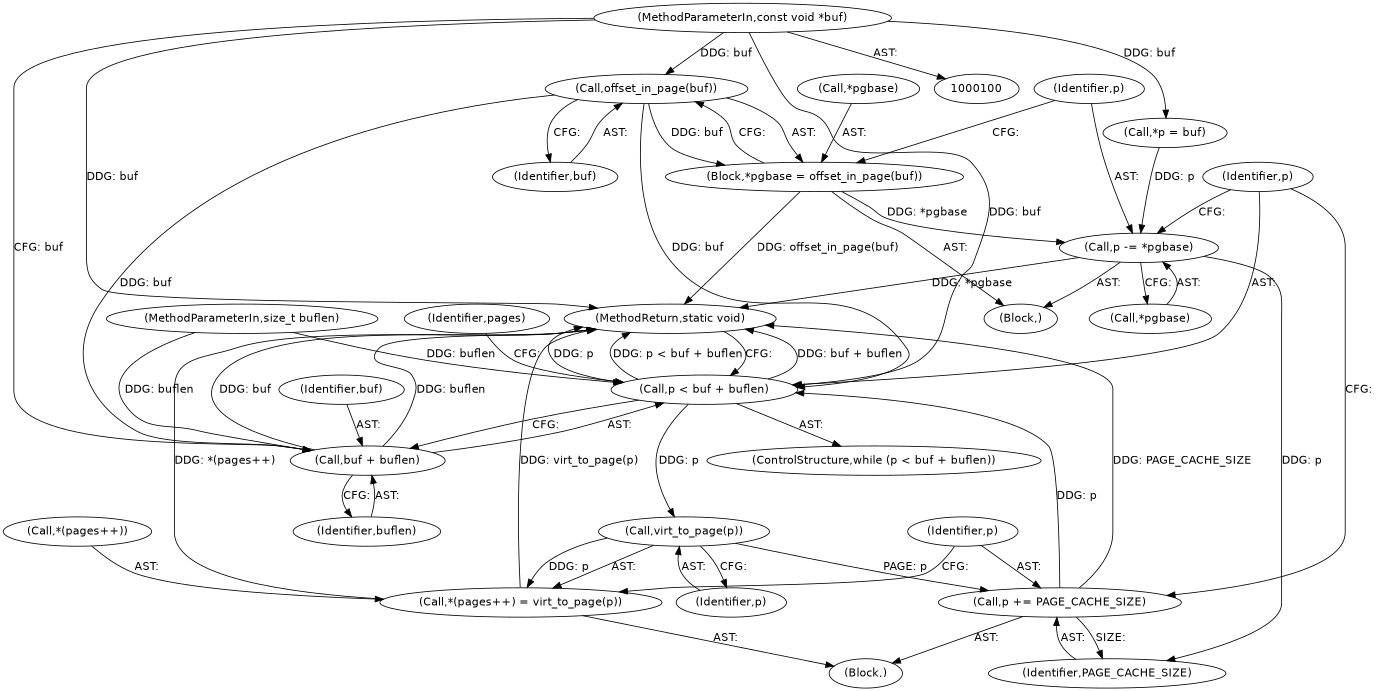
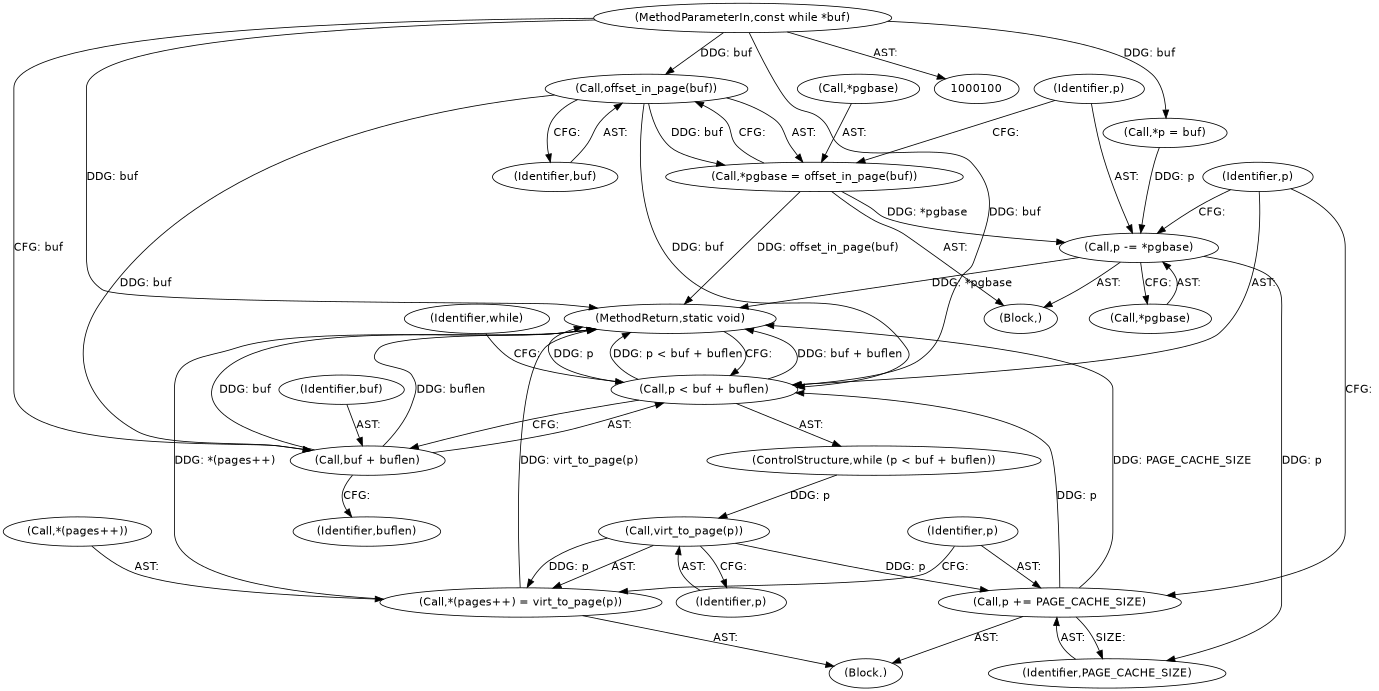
node "(MethodParameterIn,const void *buf)": label "(MethodParameterIn,const void *buf)" -> "(MethodParameterIn,const while *buf)"
node "(Block,*pgbase = offset_in_page(buf))": label "(Block,*pgbase = offset_in_page(buf))" -> "(Call,*pgbase = offset_in_page(buf))"
node "(MethodParameterIn,size_t buflen)": removed
node "(Identifier,pages)": label "(Identifier,pages)" -> "(Identifier,while)"
edge "(Call,p < buf + buflen)" -> "(Call,virt_to_page(p))": now "(ControlStructure,while (p < buf + buflen))" -> "(Call,virt_to_page(p))"
edge "(Identifier,buflen)" -> "(Call,buf + buflen)": removed, label "AST:"
edge "(Call,virt_to_page(p))" -> "(Call,p += PAGE_CACHE_SIZE)": label "PAGE: p" -> "DDG: p"
